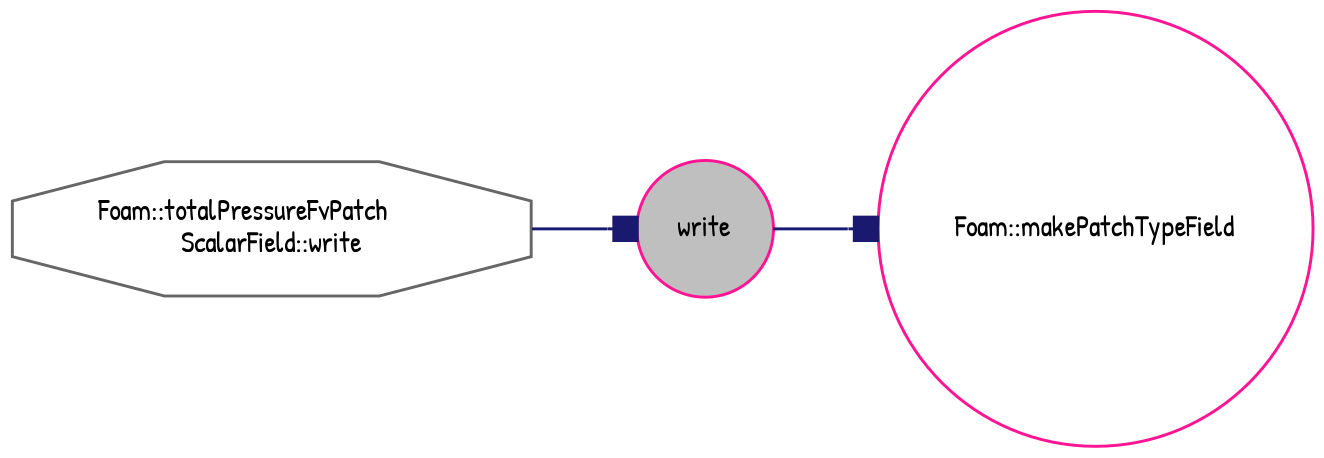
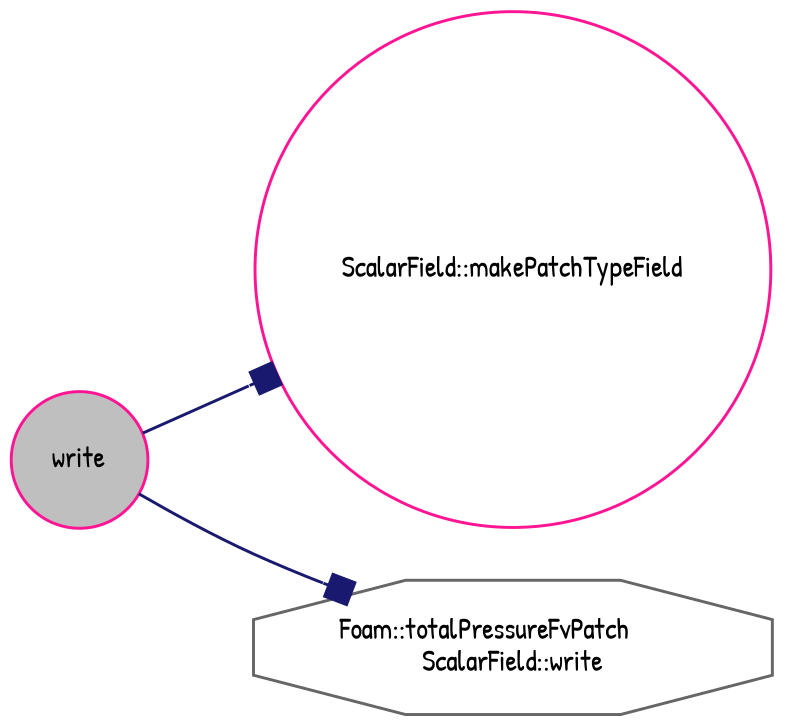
edge "Foam::totalPressureFvPatch ScalarField::write" -> "write": reversed
node "Foam::makePatchTypeField": label "Foam::makePatchTypeField" -> "ScalarField::makePatchTypeField"
